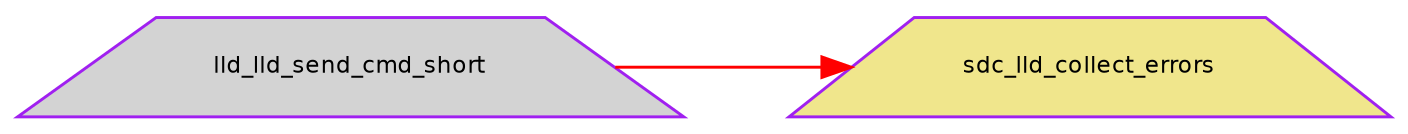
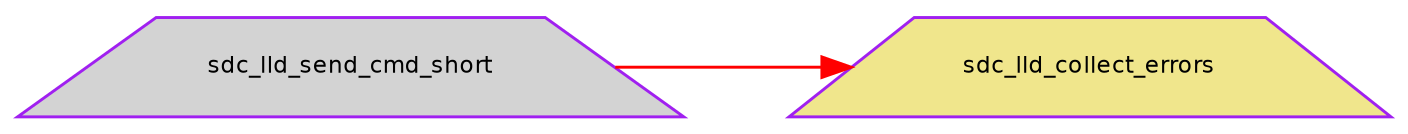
node "lld_lld_send_cmd_short": label "lld_lld_send_cmd_short" -> "sdc_lld_send_cmd_short"
